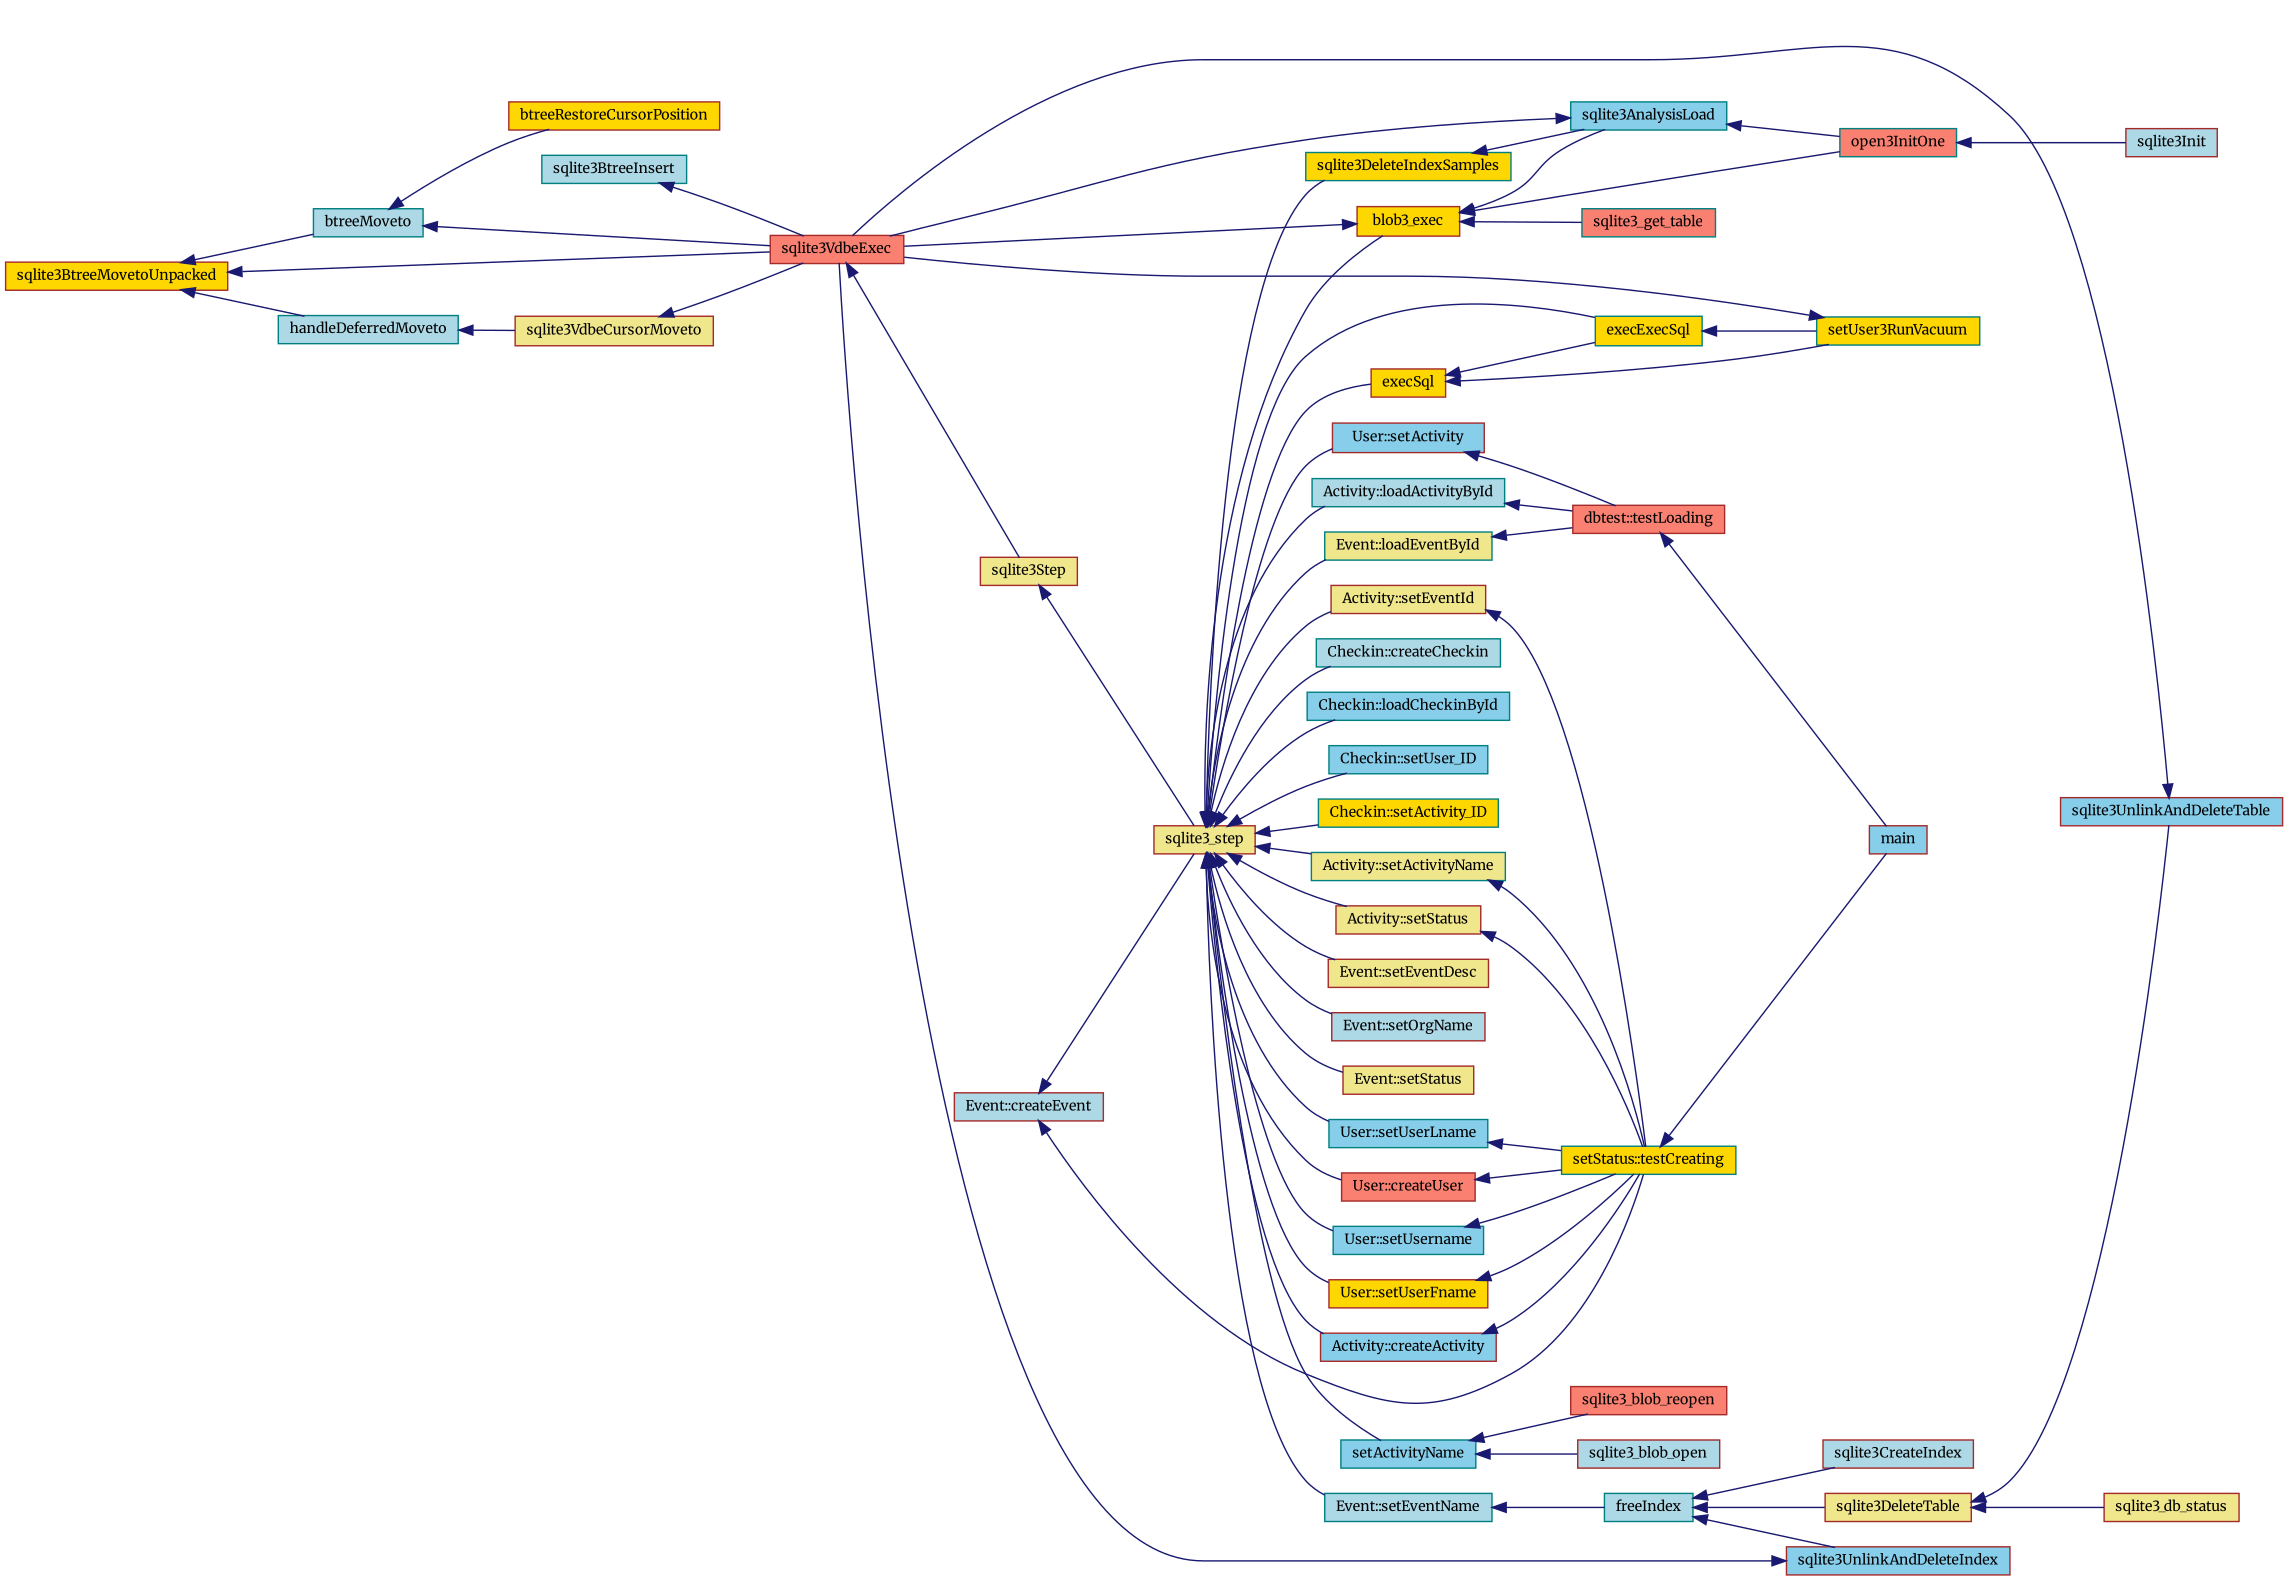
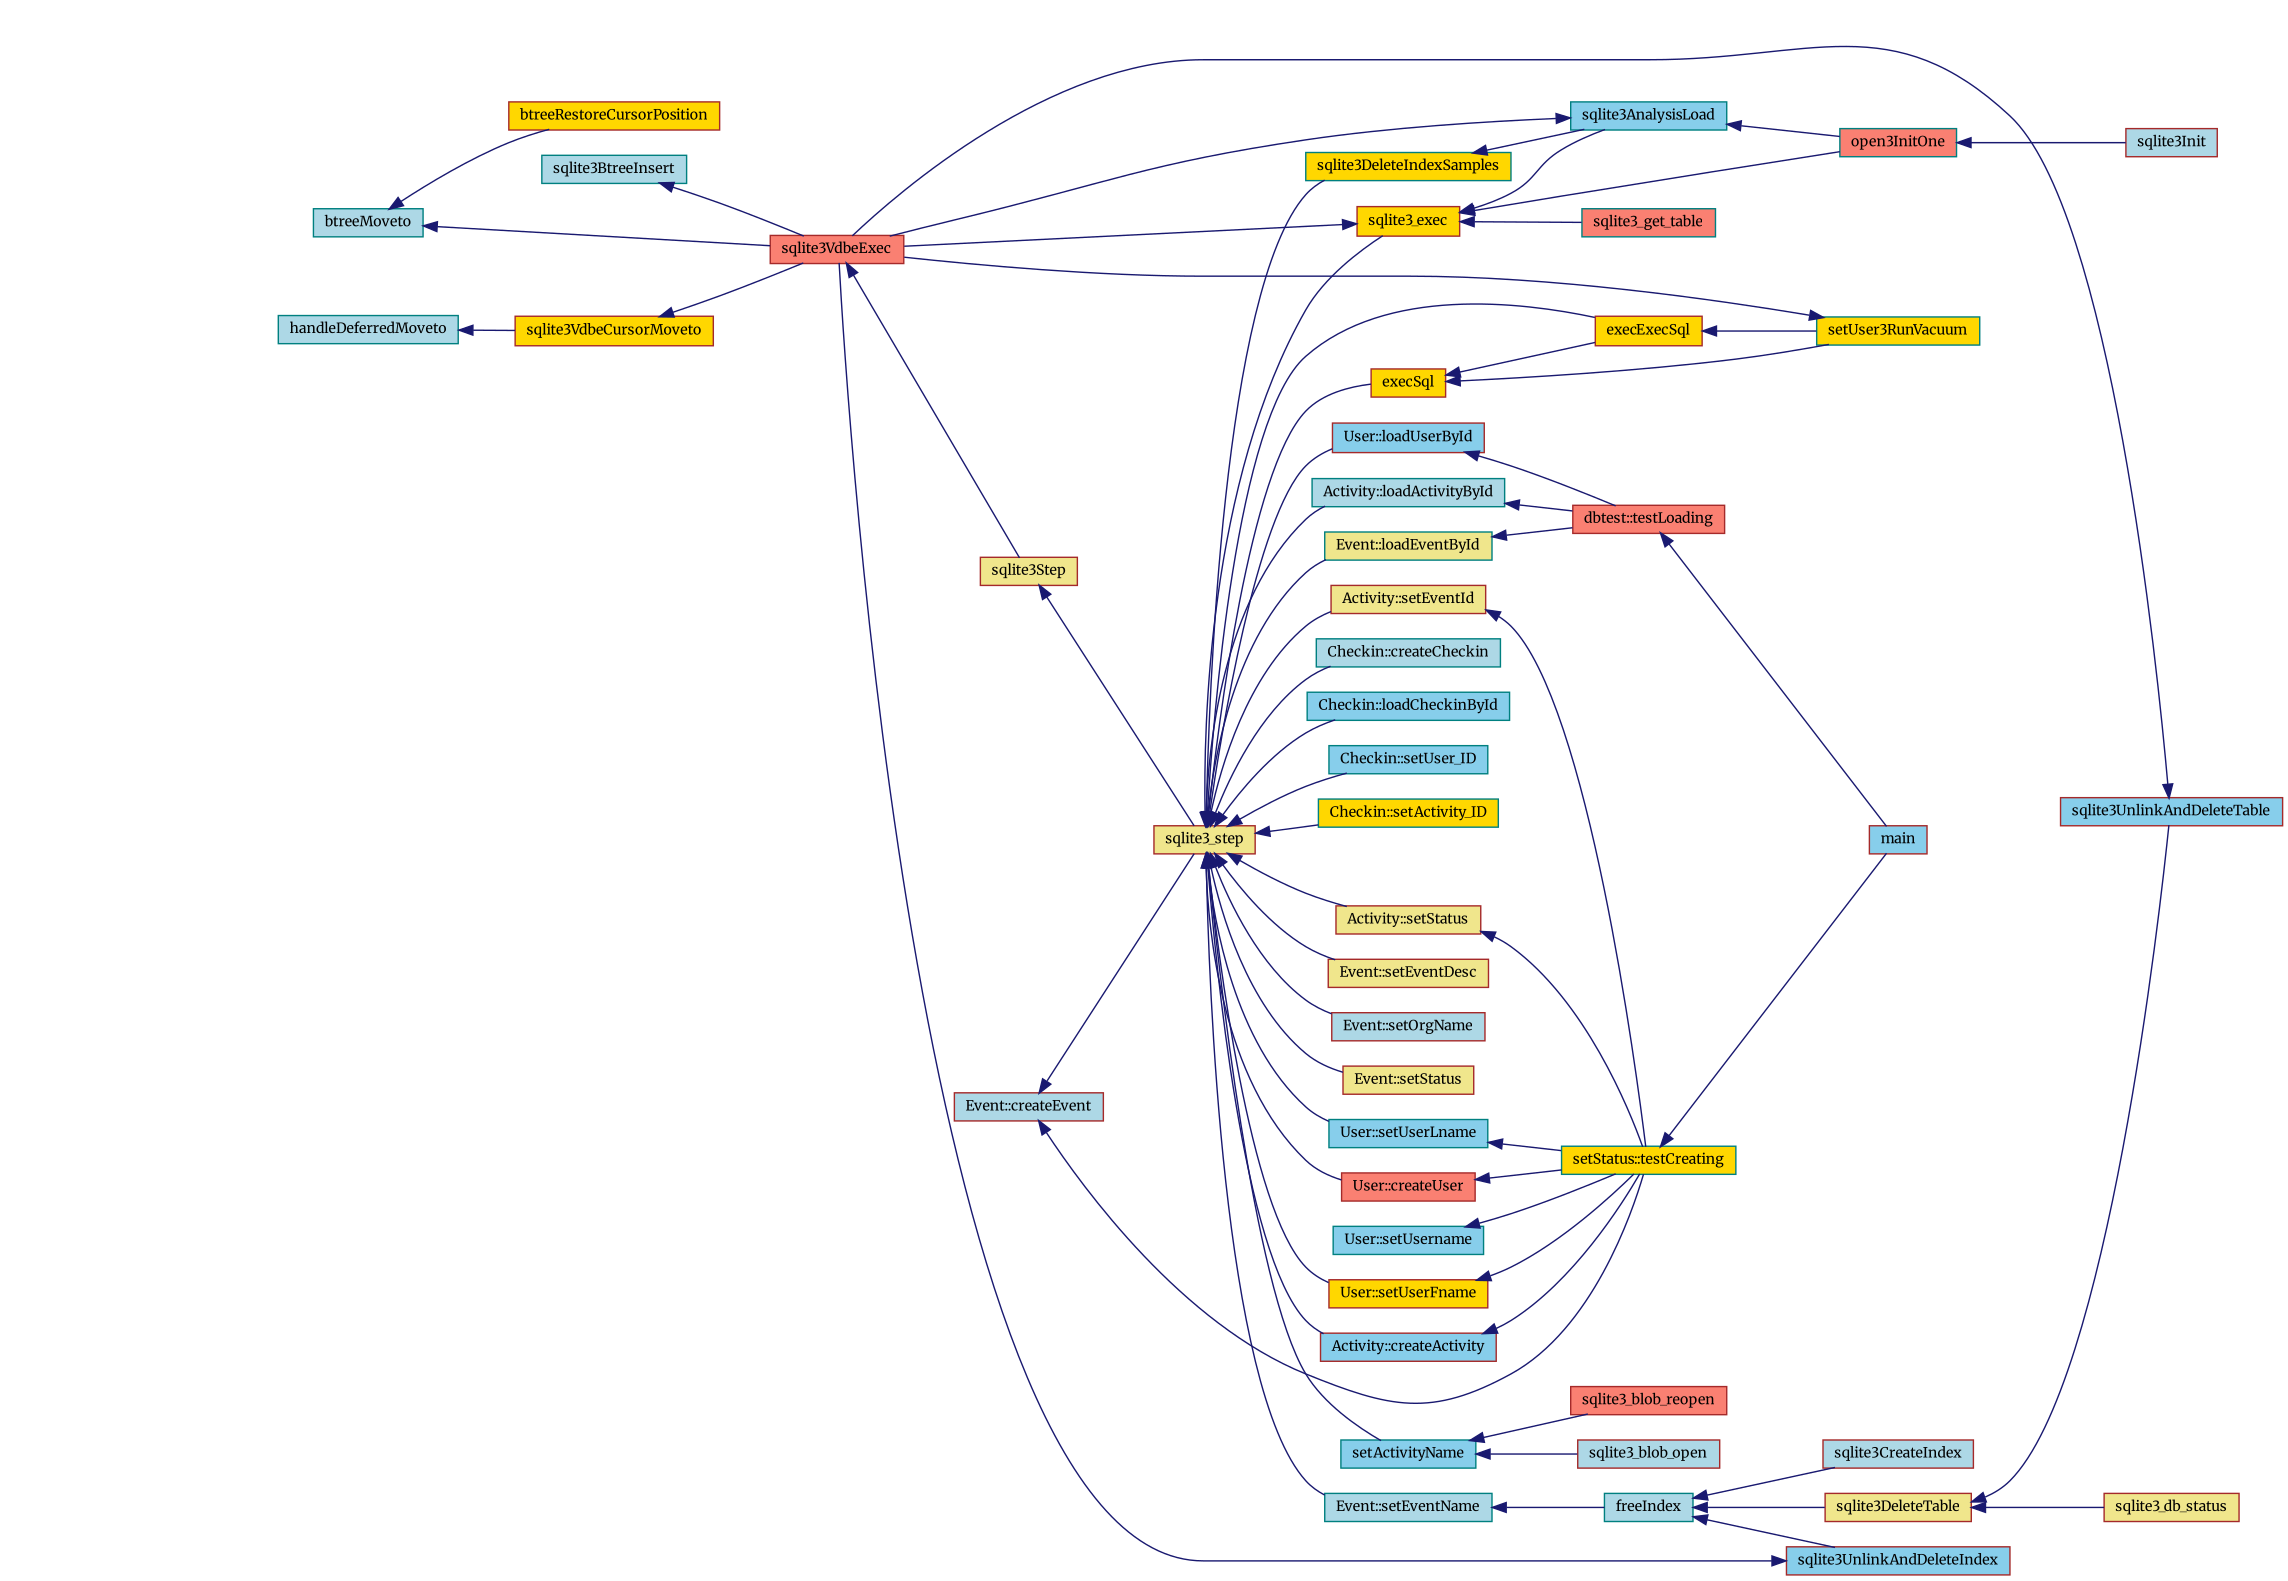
node "blob3_exec": label "blob3_exec" -> "sqlite3_exec"
node "sqlite3BtreeMovetoUnpacked": removed
node "sqlite3VdbeCursorMoveto": fillcolor khaki -> gold
node "execExecSql": color teal -> brown
node "User::setActivity": label "User::setActivity" -> "User::loadUserById"
node "Activity::setActivityName": removed
edge "User::setUsername" -> "sqlite3_step": removed
